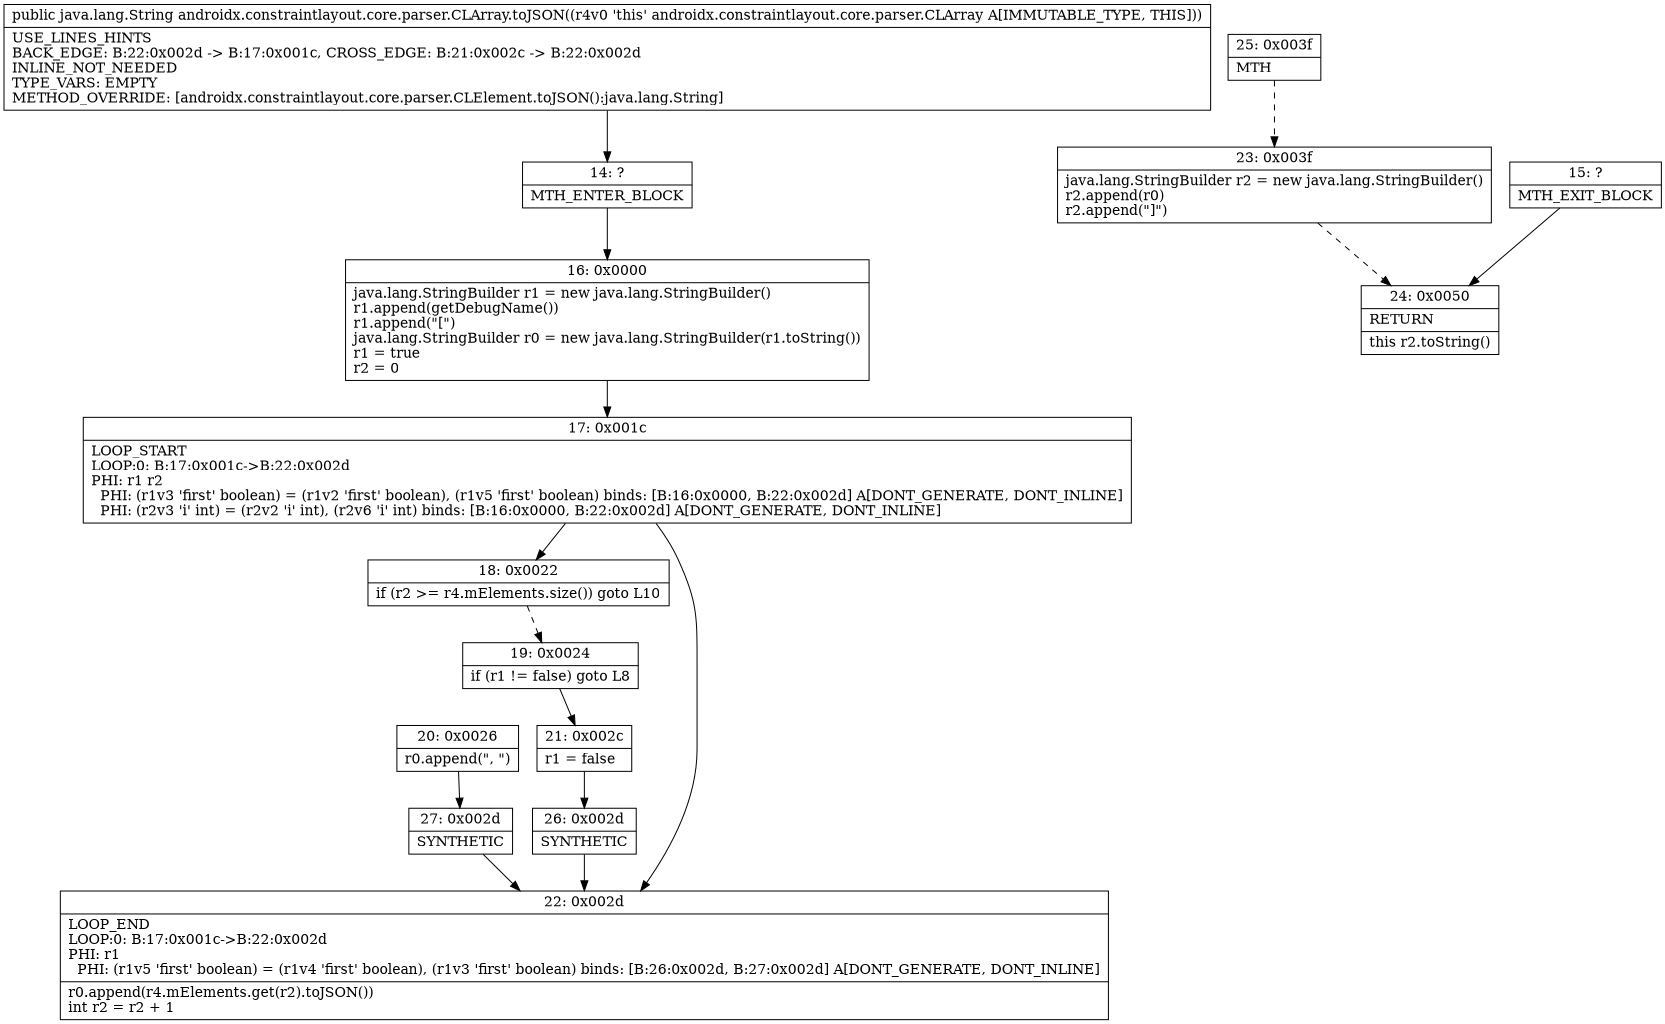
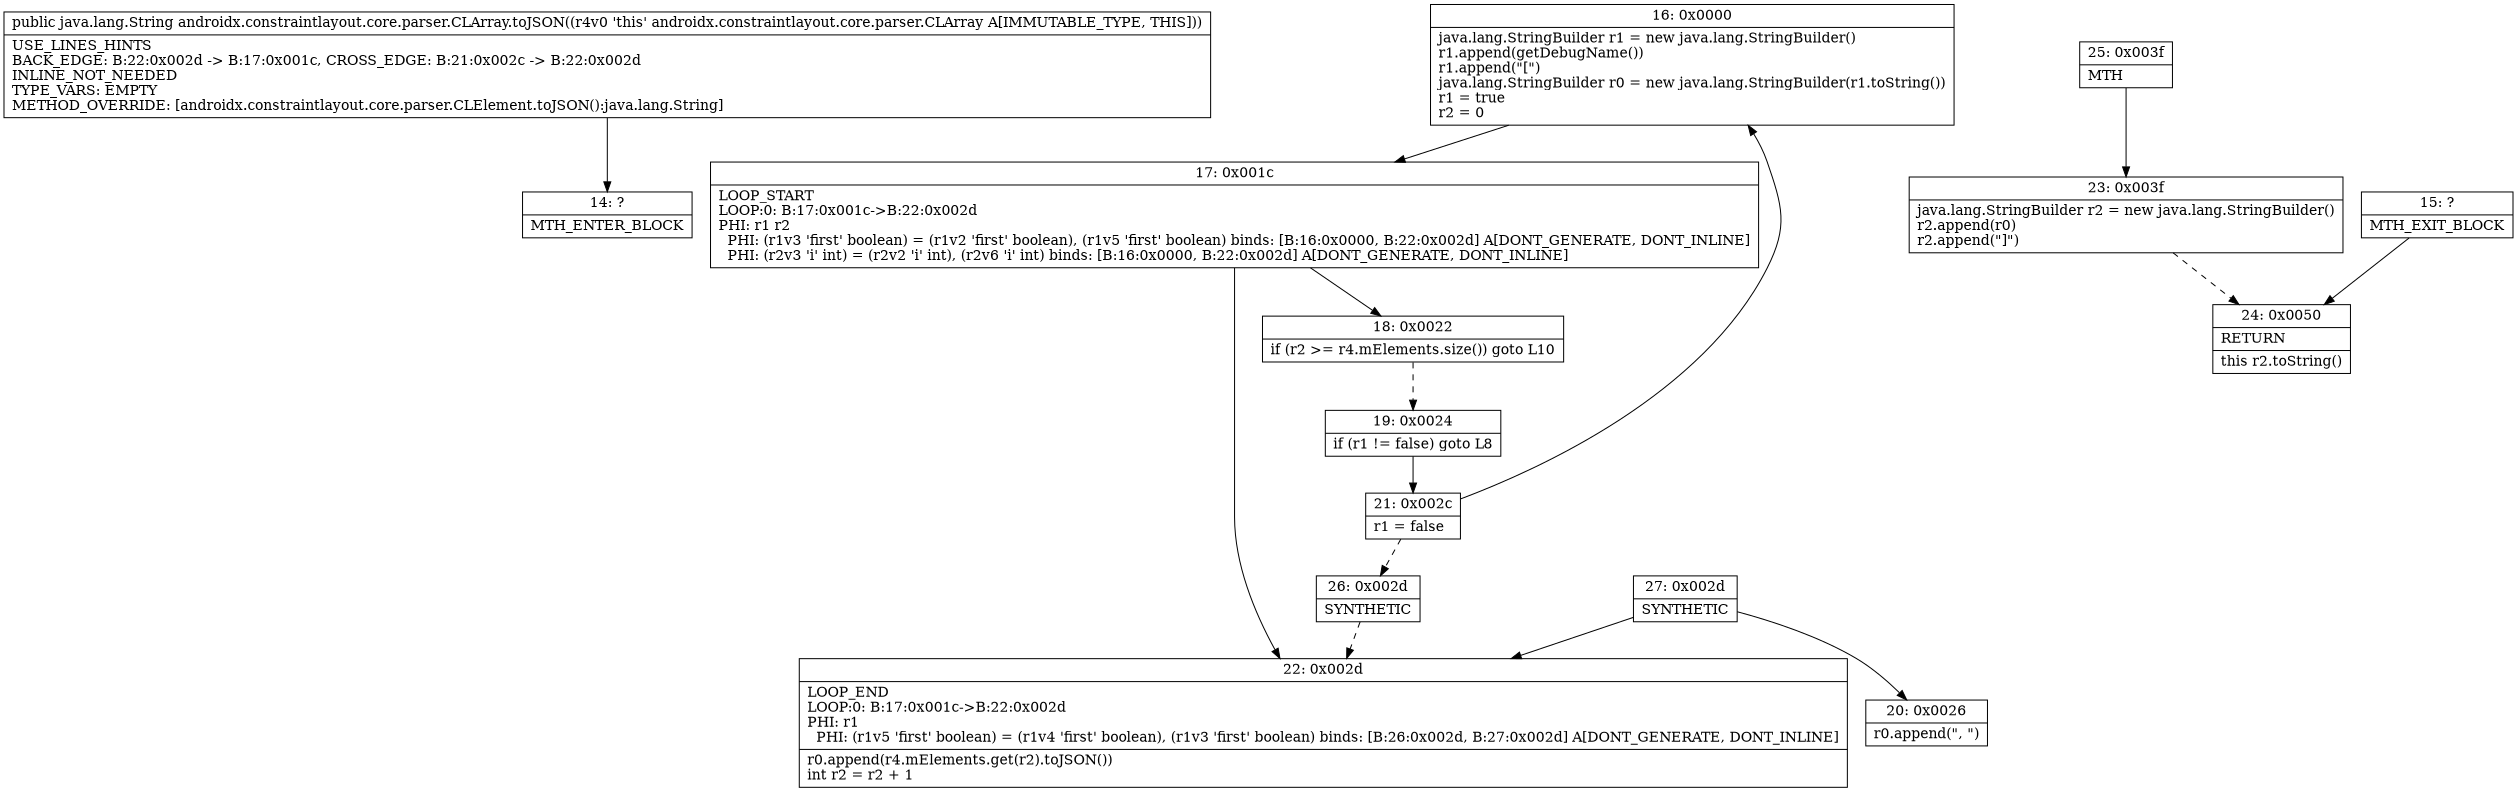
edge "25: 0x003f" -> "23: 0x003f": style dashed -> solid
edge "14: ?" -> "16: 0x0000": now "21: 0x002c" -> "16: 0x0000"
edge "20: 0x0026" -> "27: 0x002d": reversed
edge "21: 0x002c" -> "26: 0x002d": style solid -> dashed
edge "26: 0x002d" -> "22: 0x002d": style solid -> dashed
